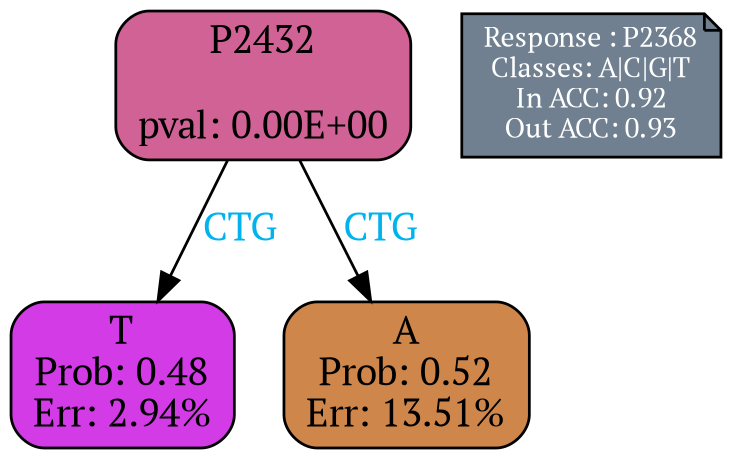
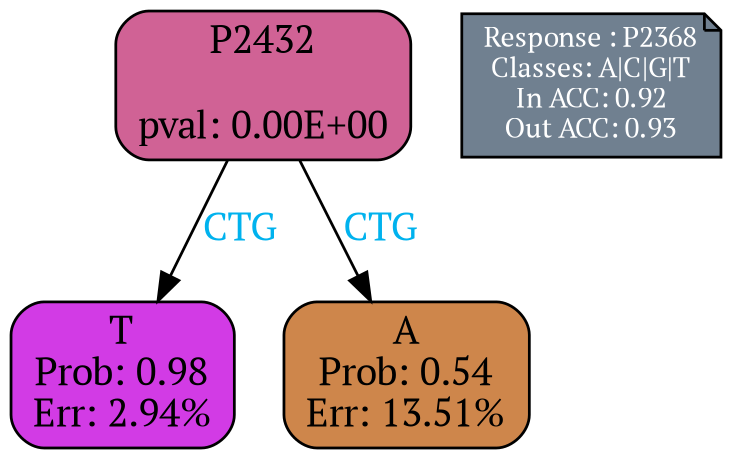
node "T Prob: 0.48 Err: 2.94%": label "T Prob: 0.48 Err: 2.94%" -> "T Prob: 0.98 Err: 2.94%"
node "A Prob: 0.52 Err: 13.51%": label "A Prob: 0.52 Err: 13.51%" -> "A Prob: 0.54 Err: 13.51%"
